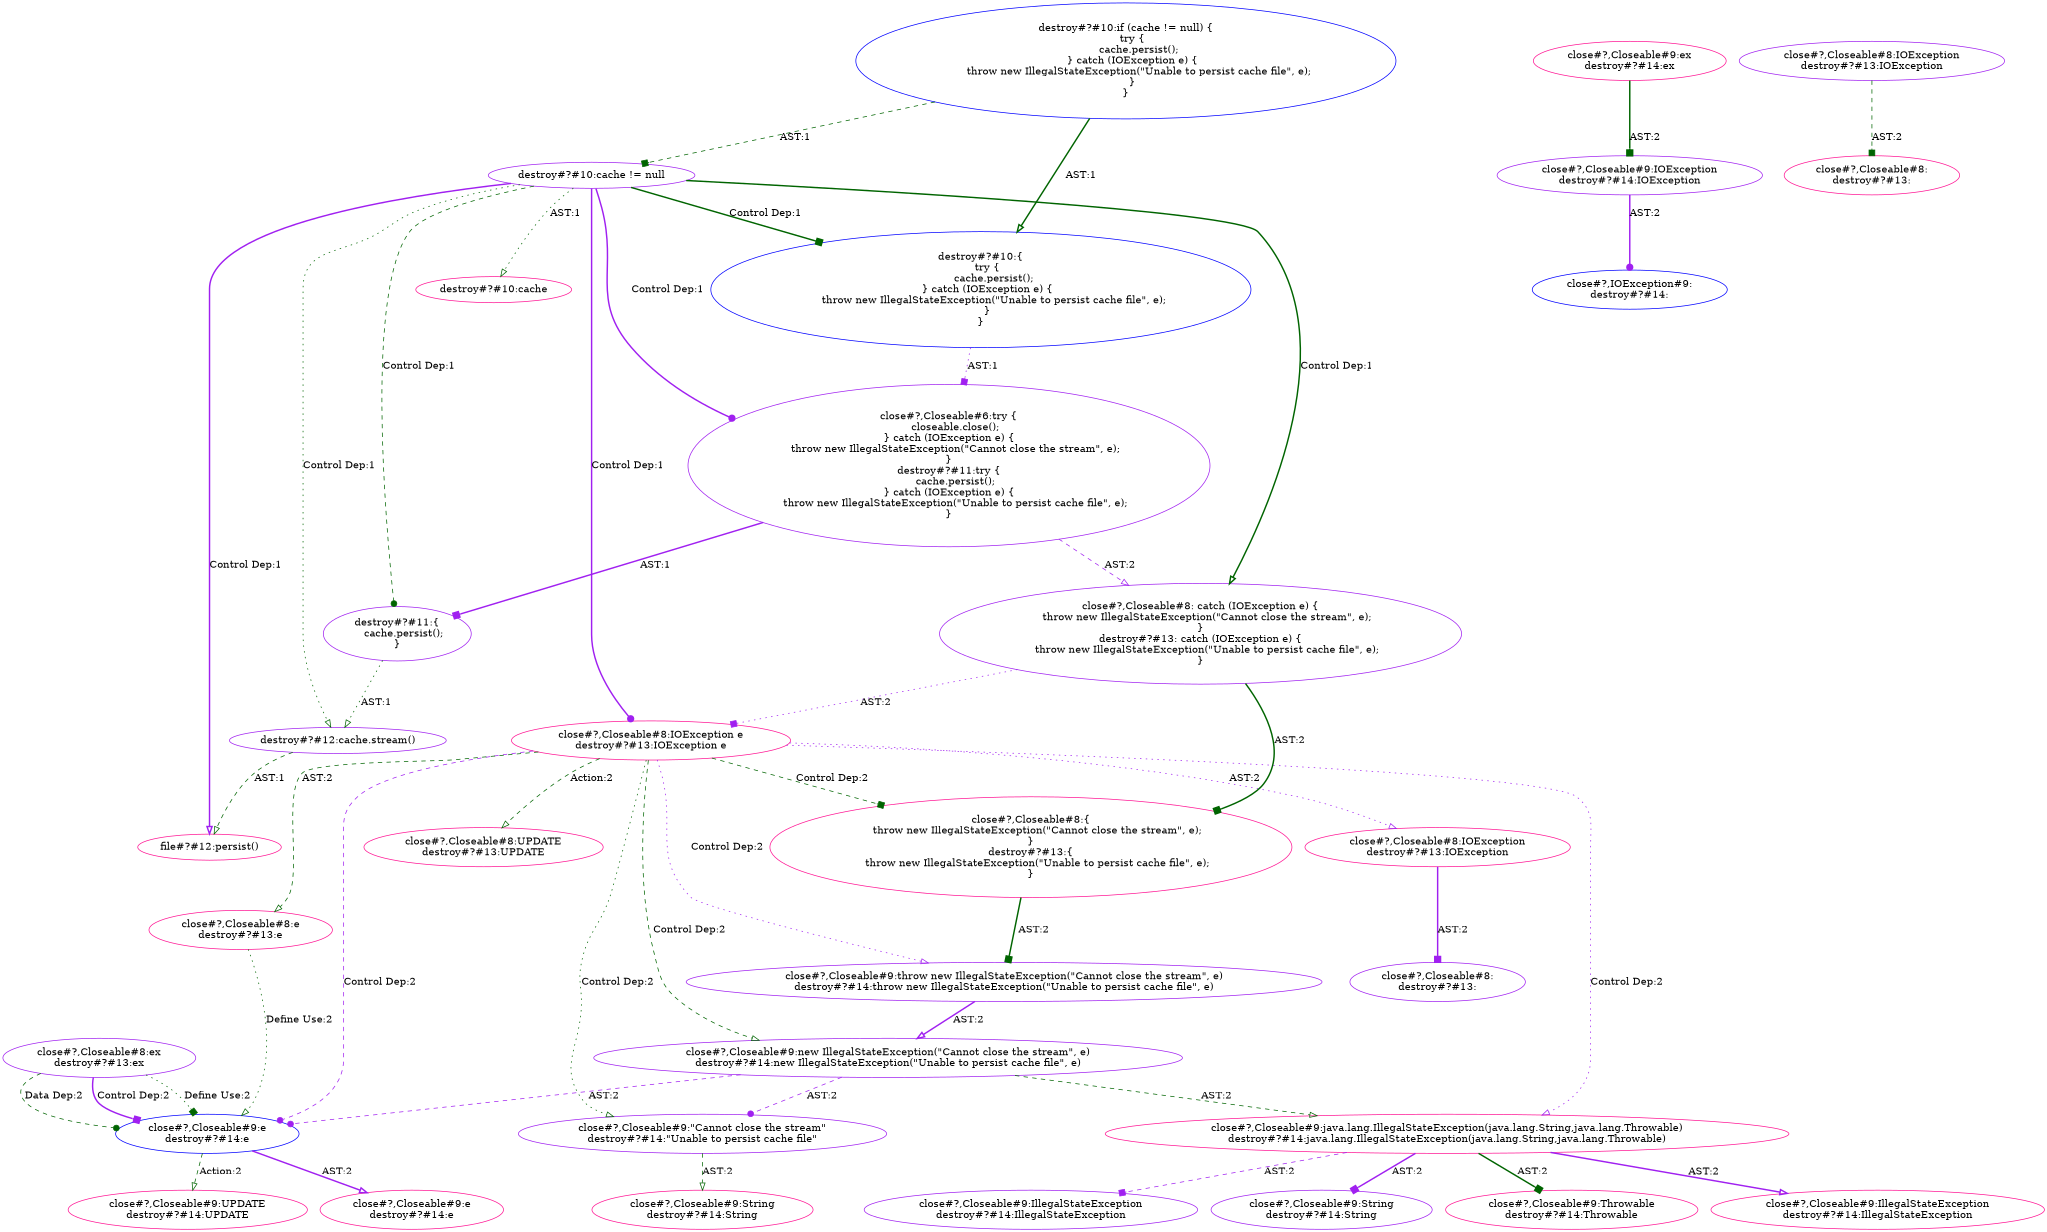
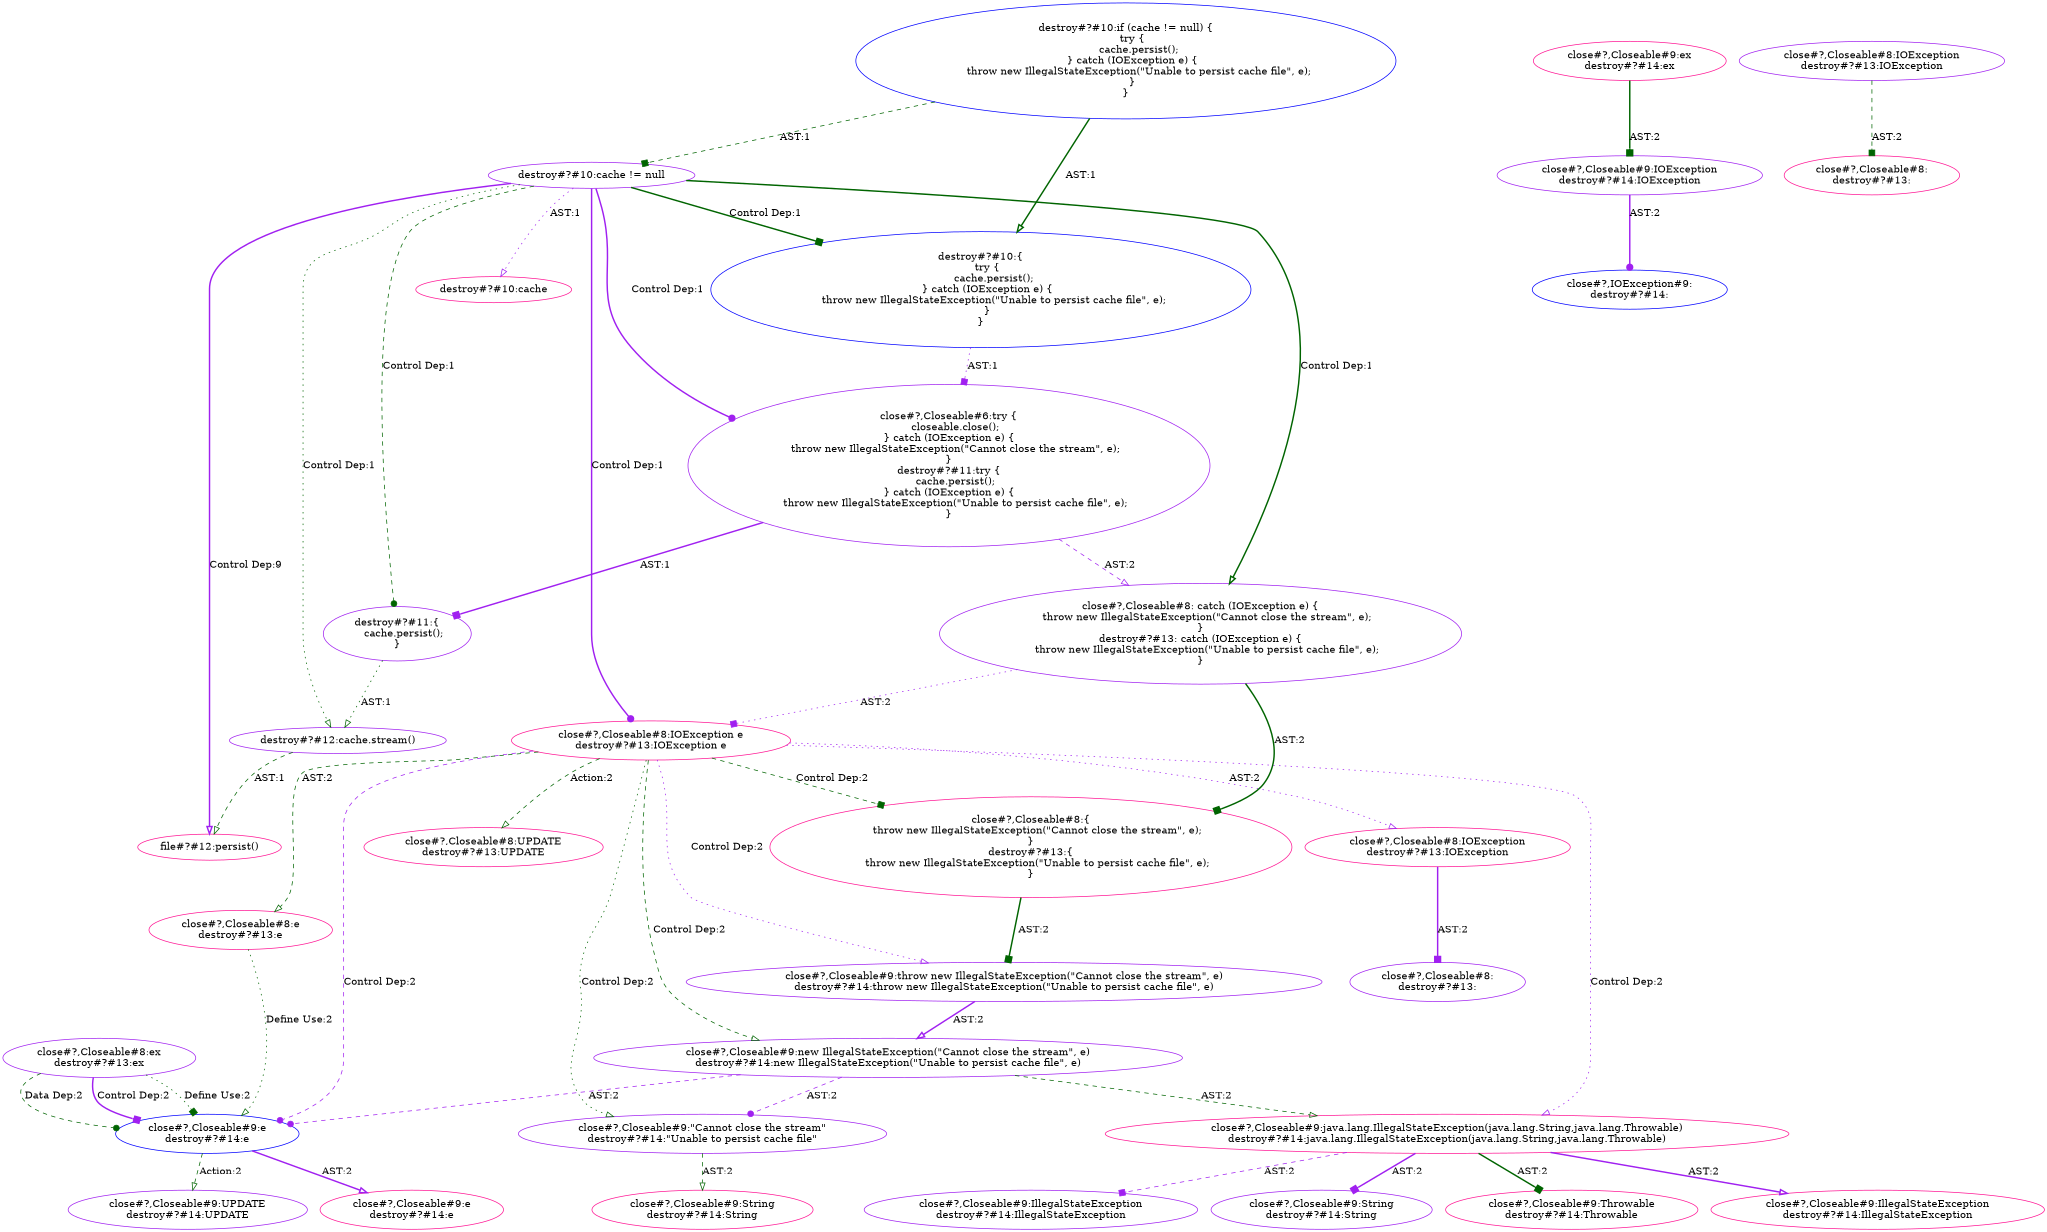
edge "destroy#?#10:cache != null" -> "destroy#?#10:cache": color darkgreen -> purple
edge "destroy#?#10:cache != null" -> "file#?#12:persist()": label "Control Dep:1" -> "Control Dep:9"
node "close#?,Closeable#9:UPDATE destroy#?#14:UPDATE": color deeppink -> purple
